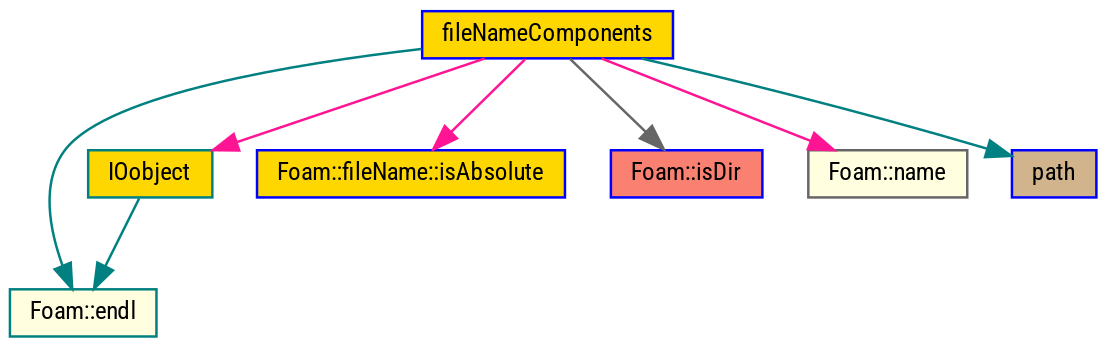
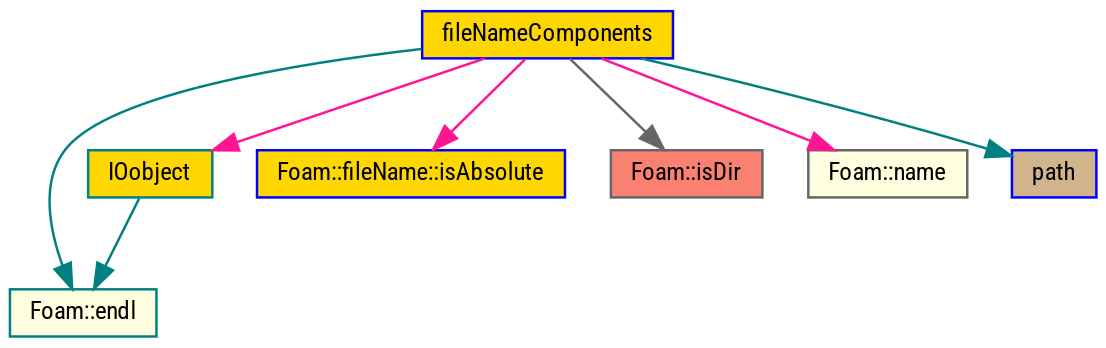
node "Foam::isDir": color blue -> gray40
